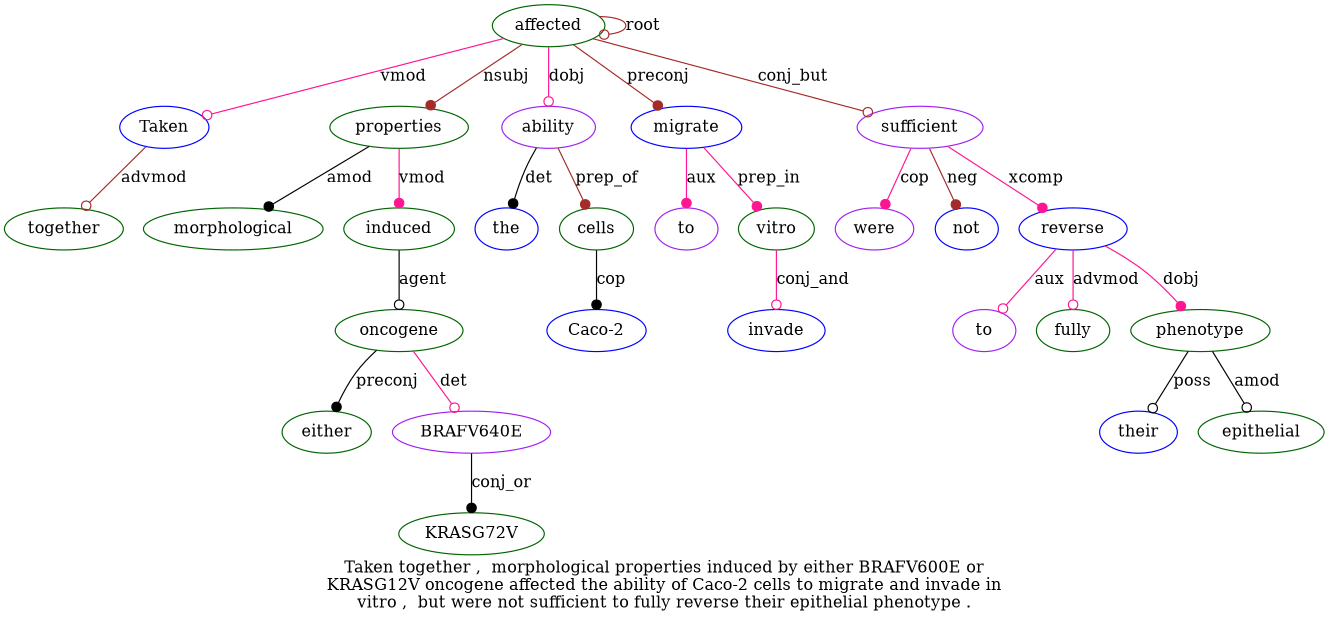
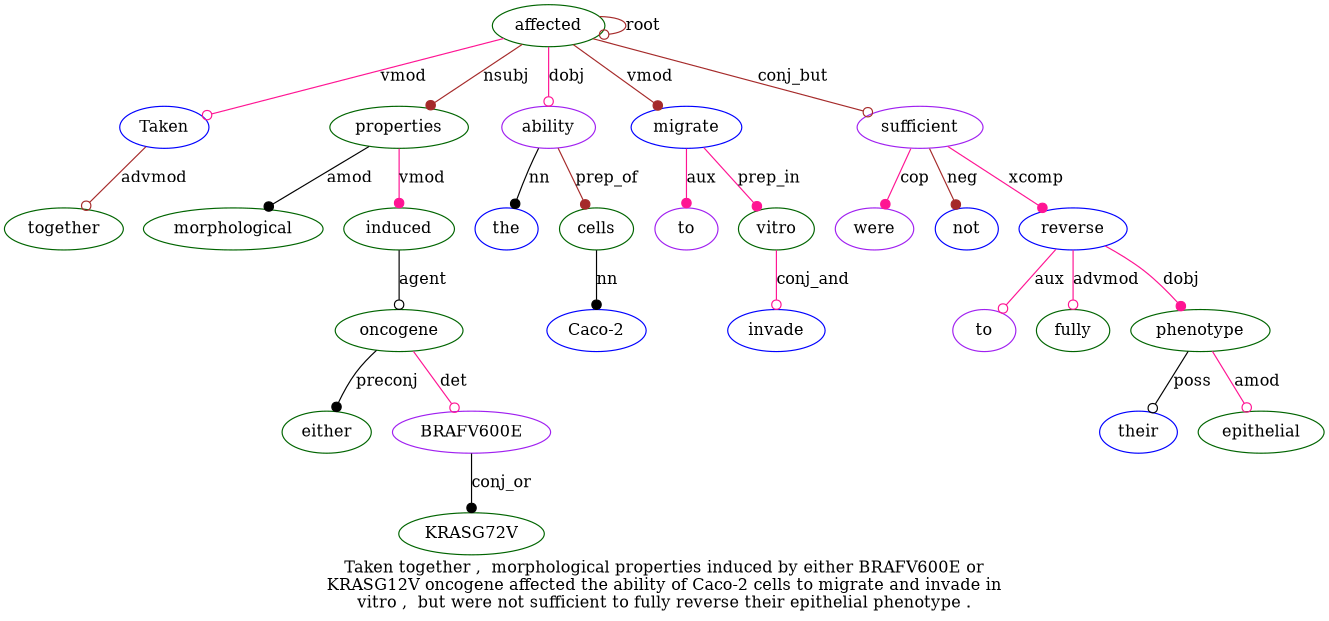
edge "affected" -> "migrate": label "preconj" -> "vmod"
edge "ability" -> "the": label "det" -> "nn"
edge "cells" -> "Caco-2": label "cop" -> "nn"
edge "phenotype" -> "epithelial": color black -> deeppink
node "BRAFV640E": label "BRAFV640E" -> "BRAFV600E"
